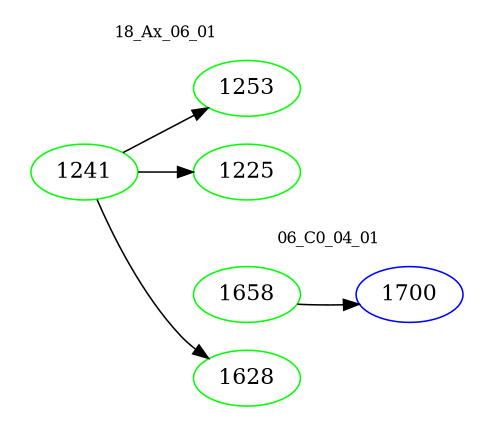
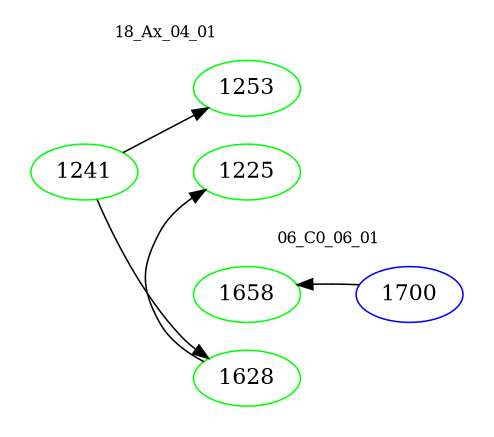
cluster "18_Ax_06_01": label "18_Ax_06_01" -> "18_Ax_04_01"
edge "1241" -> "1225": now "1628" -> "1225"
cluster "06_C0_04_01": label "06_C0_04_01" -> "06_C0_06_01"
edge "1658" -> "1700": reversed
